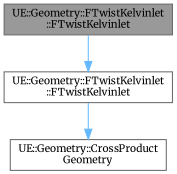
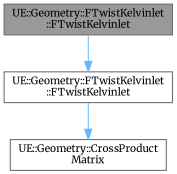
node "UE::Geometry::CrossProduct Geometry": label "UE::Geometry::CrossProduct Geometry" -> "UE::Geometry::CrossProduct Matrix"
